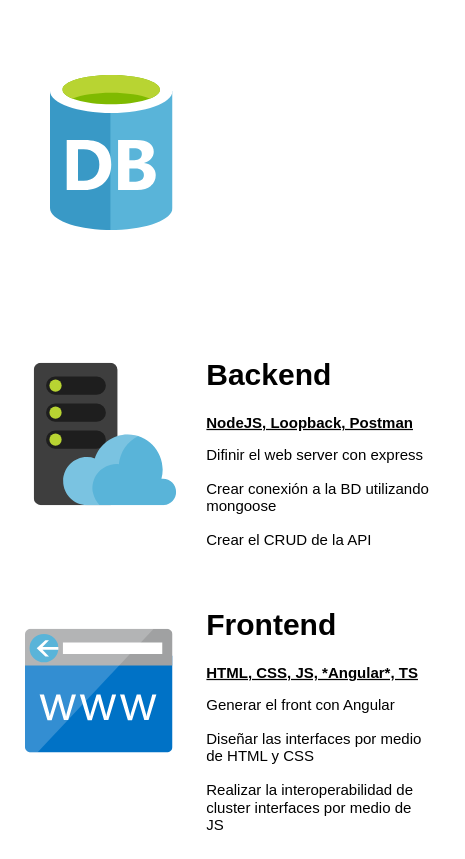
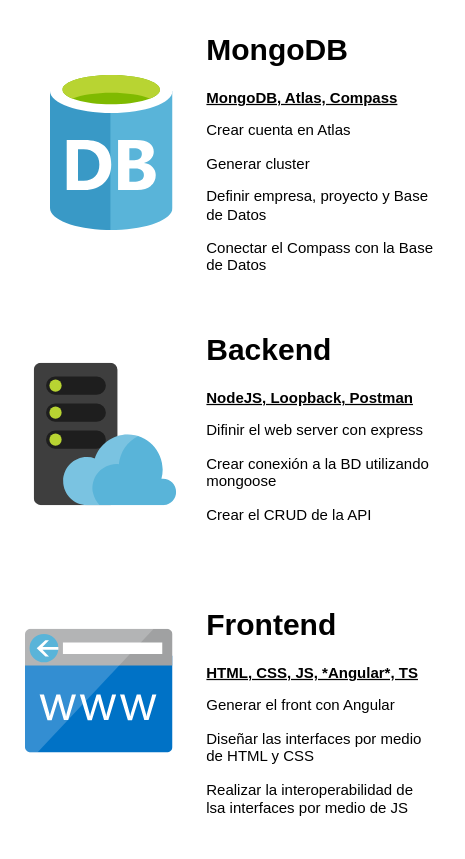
node "MongoDBMongoDB, Atlas, Compass Crear cuenta en Atlas Generar cluster Definir empresa, proyecto y Base de Datos Conectar el Compass con la Base de Datos": added
node "BackendNodeJS, Loopback, Postman Difinir el web server con express Crear conexión a la BD utilizando mongoose Crear el CRUD de la API": moved (319, 457) -> (319, 432)
node "FrontendHTML, CSS, JS, *Angular*, TS Generar el front con Angular Diseñar las interfaces por medio de HTML y CSS Realizar la interoperabilidad de cluster interfaces por medio de JS": label "FrontendHTML, CSS, JS, *Angular*, TS Generar el front con Angular Diseñar las interfaces por medio de HTML y CSS Realizar la interoperabilidad de cluster interfaces por medio de JS" -> "FrontendHTML, CSS, JS, *Angular*, TS Generar el front con Angular Diseñar las interfaces por medio de HTML y CSS Realizar la interoperabilidad de lsa interfaces por medio de JS"
